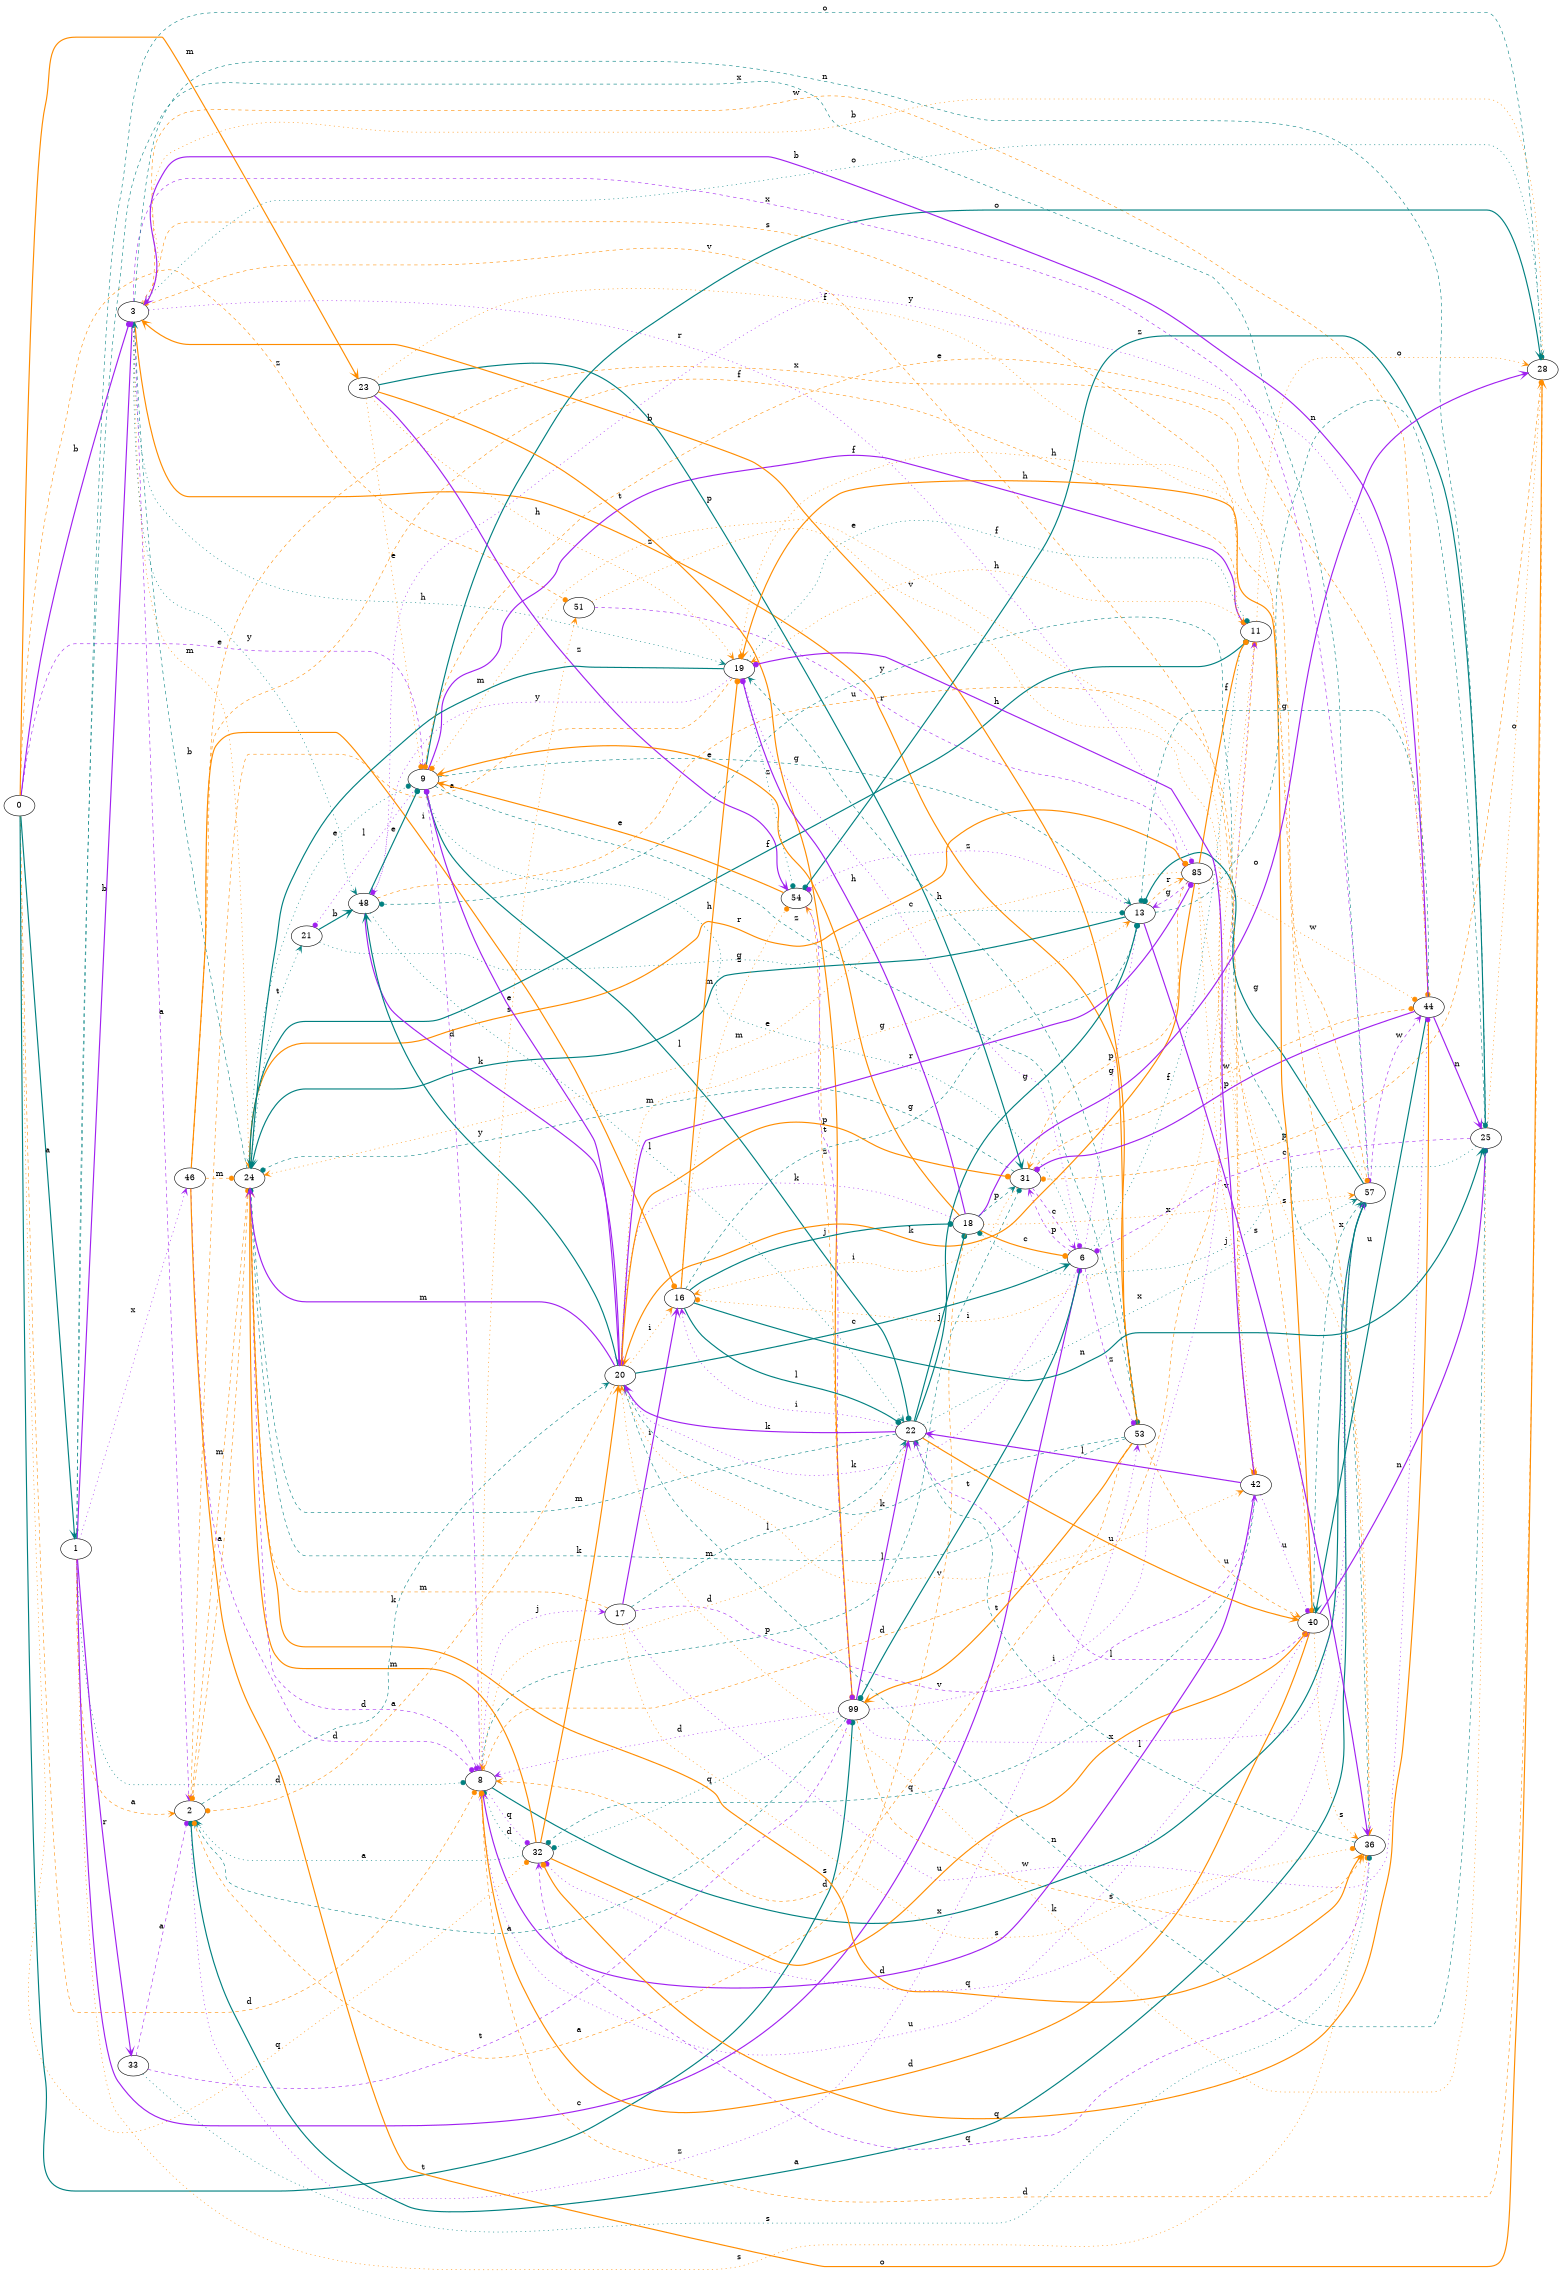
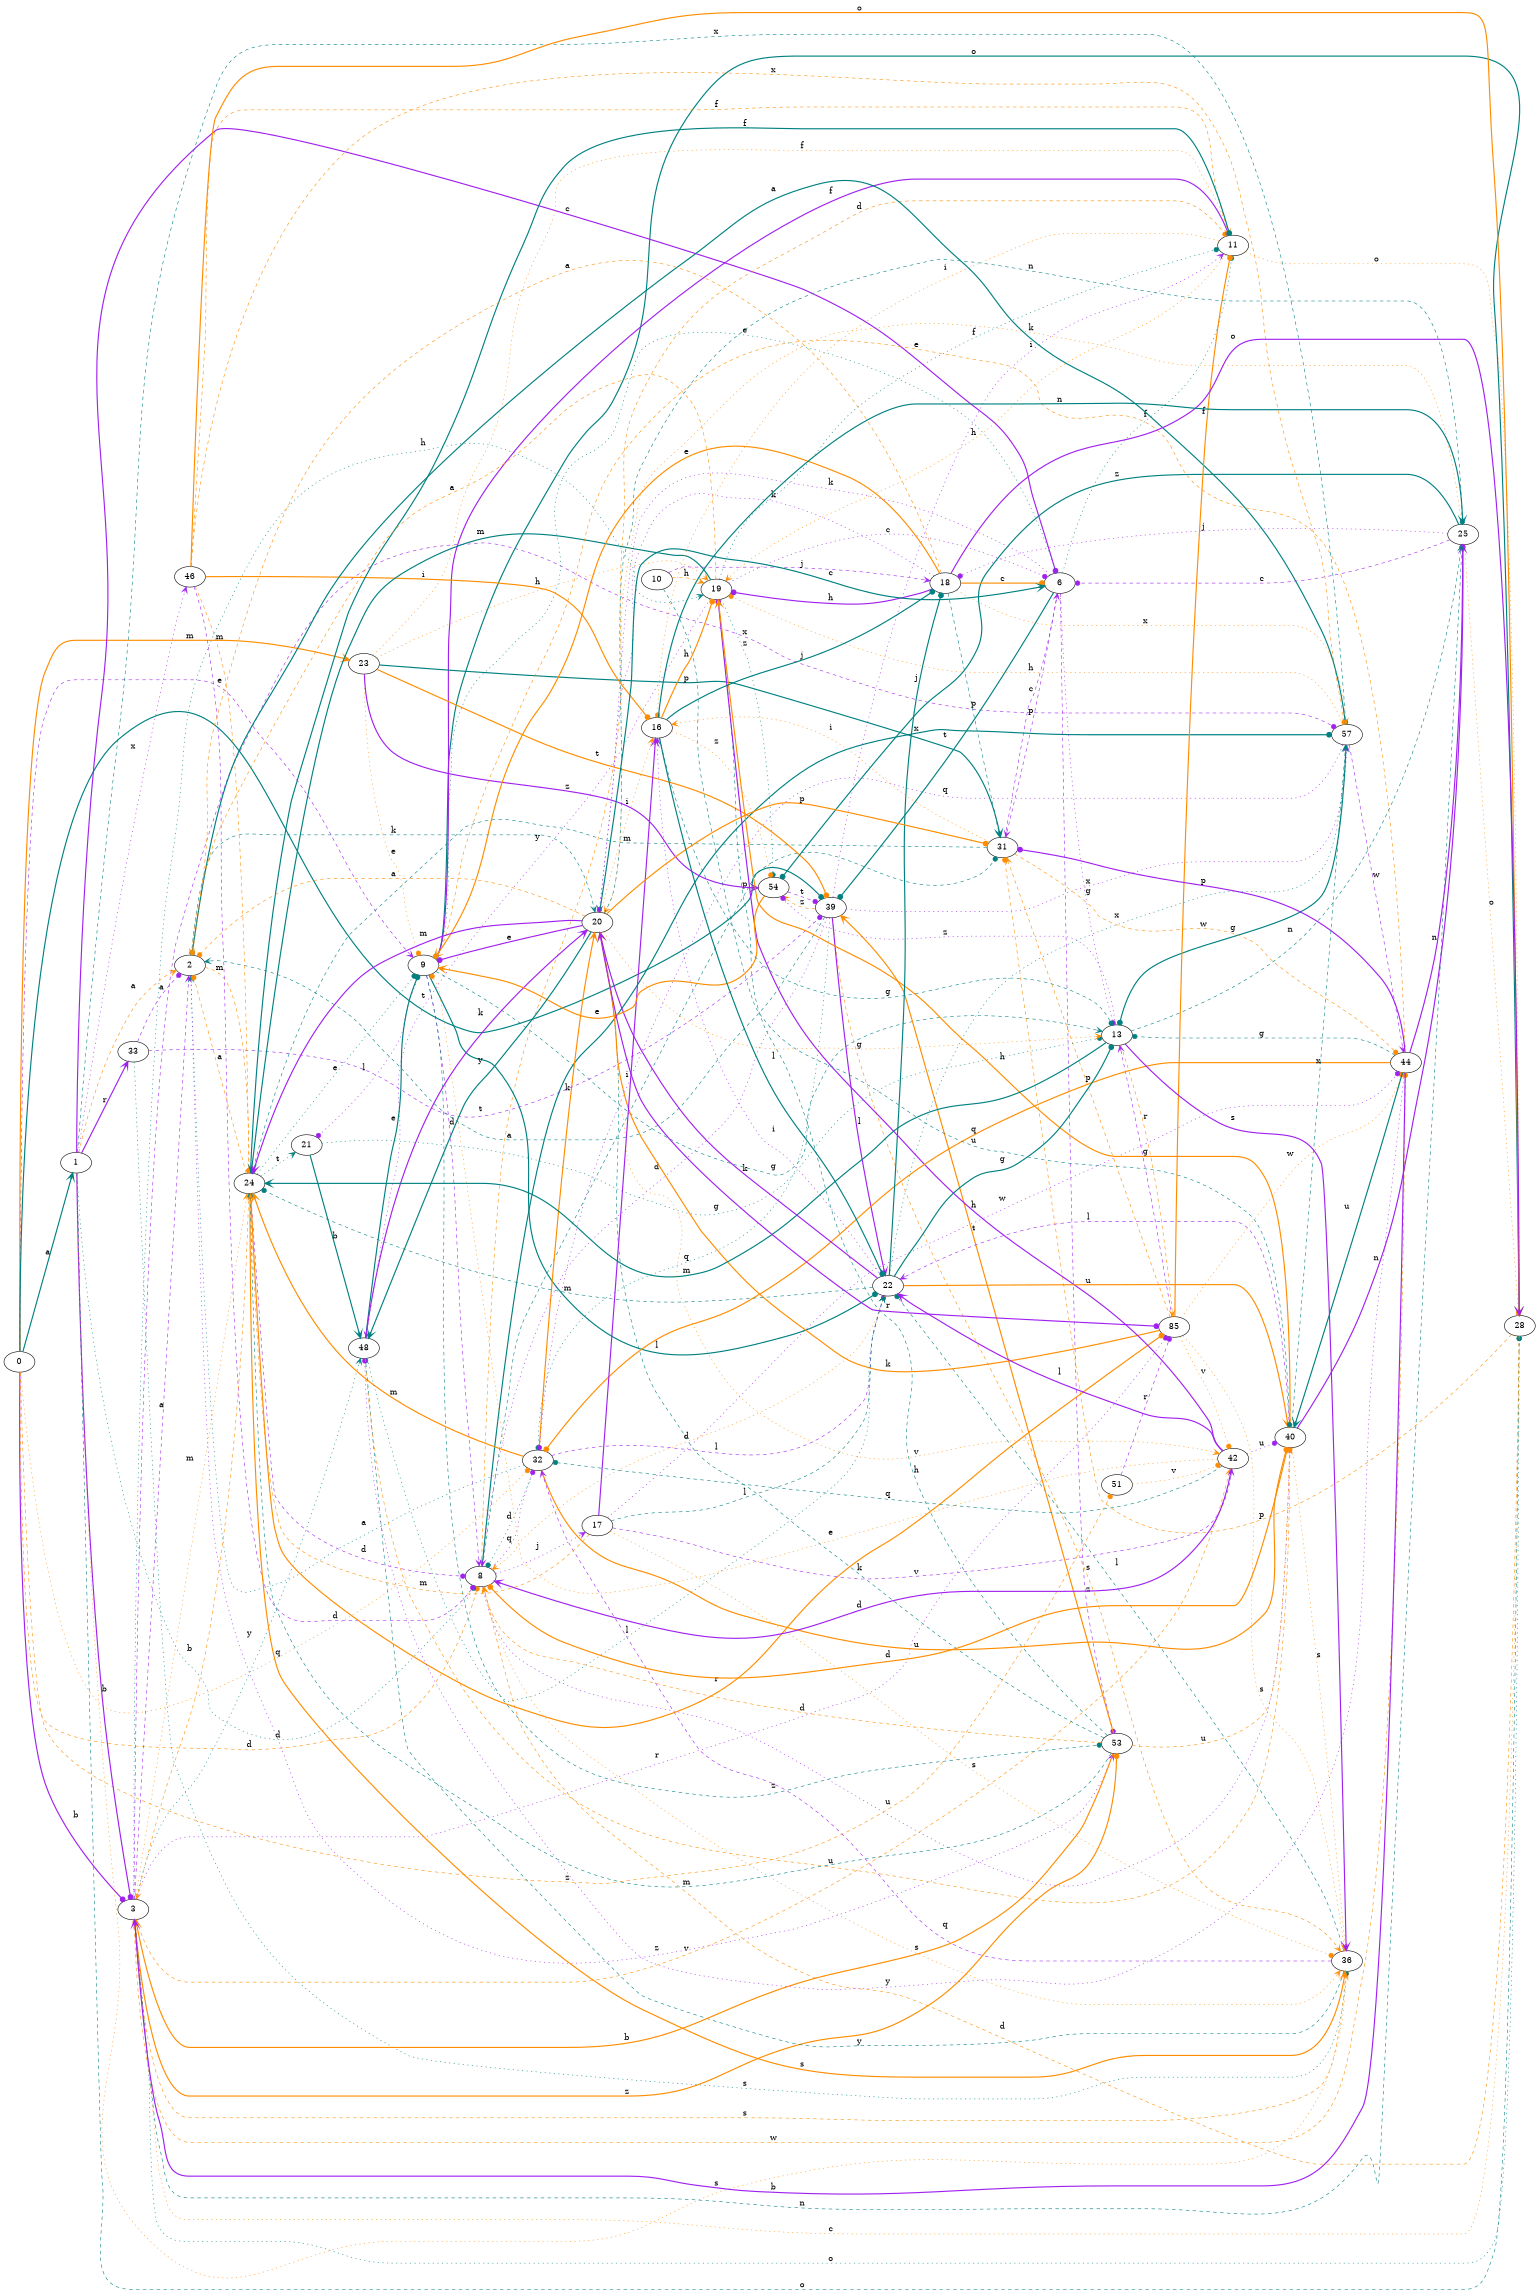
edge "28" -> "3": label "b" -> "c"
node "10": added
edge "24" -> "3": color teal -> darkorange
edge "85" -> "24": removed, label "m"
edge "8" -> "51": now "8" -> "36"
edge "25" -> "18": color teal -> purple
edge "32" -> "22": added, label "l"
node "99": label "99" -> "39"
